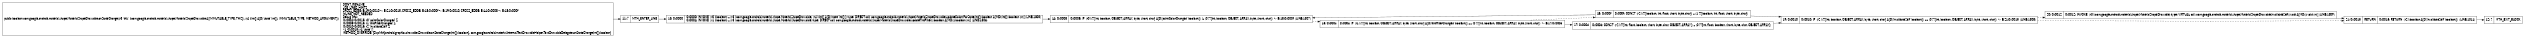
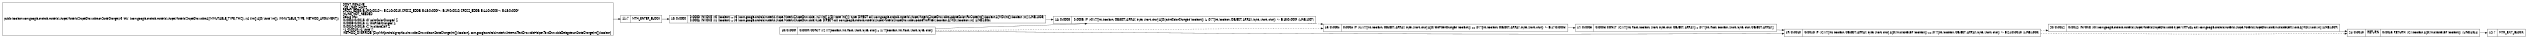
node "11: ?": text "MTH_ENTER_LINE" -> "MTH_ENTER_BLOCK"
edge "15: 0x000a" -> "18: 0x000f": reversed
